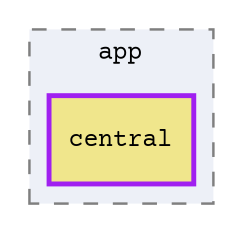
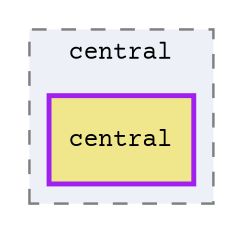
cluster "app": label "app" -> "central"
